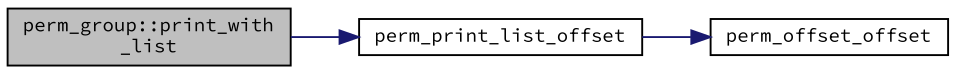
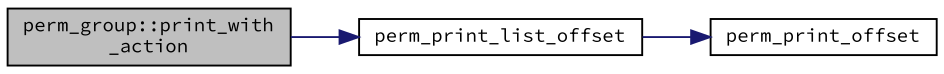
node "perm_group::print_with _list": label "perm_group::print_with _list" -> "perm_group::print_with _action"
node "perm_offset_offset": label "perm_offset_offset" -> "perm_print_offset"
